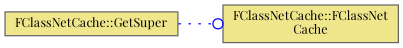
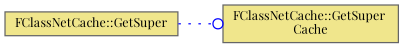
node "FClassNetCache::FClassNet Cache": label "FClassNetCache::FClassNet Cache" -> "FClassNetCache::GetSuper Cache"
